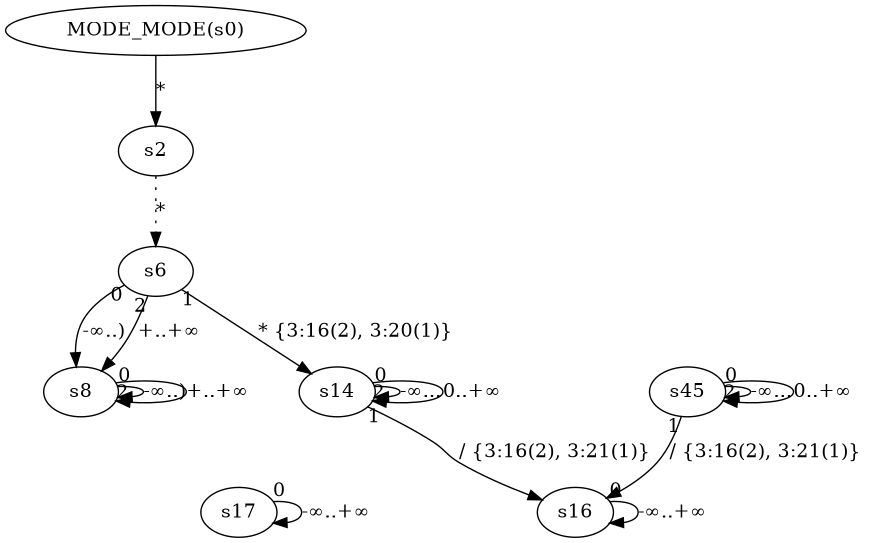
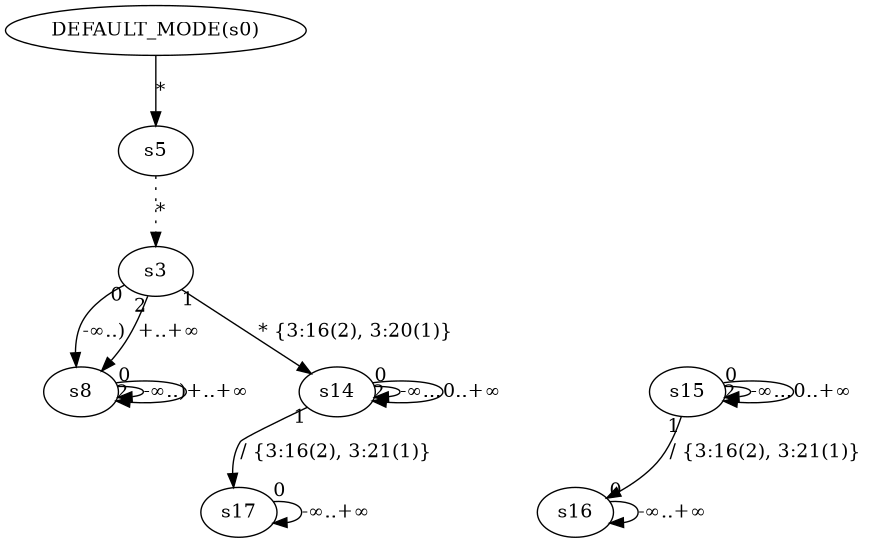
node "MODE_MODE(s0)": label "MODE_MODE(s0)" -> "DEFAULT_MODE(s0)"
node "s2": label "s2" -> "s5"
node "s6": label "s6" -> "s3"
node "s45": label "s45" -> "s15"
edge "s14" -> "s16": now "s14" -> "s17"
